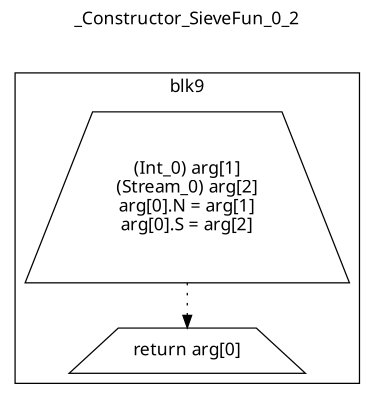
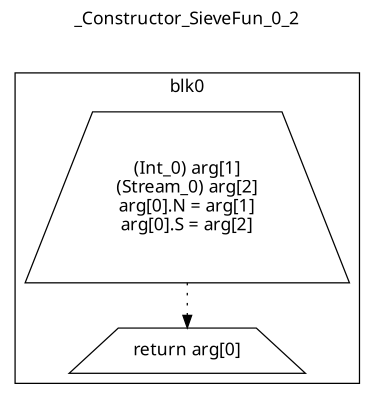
cluster "blk9": label "blk9" -> "blk0"
